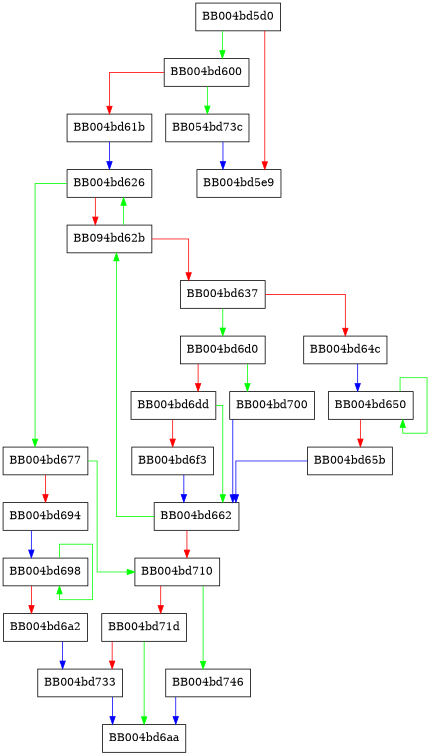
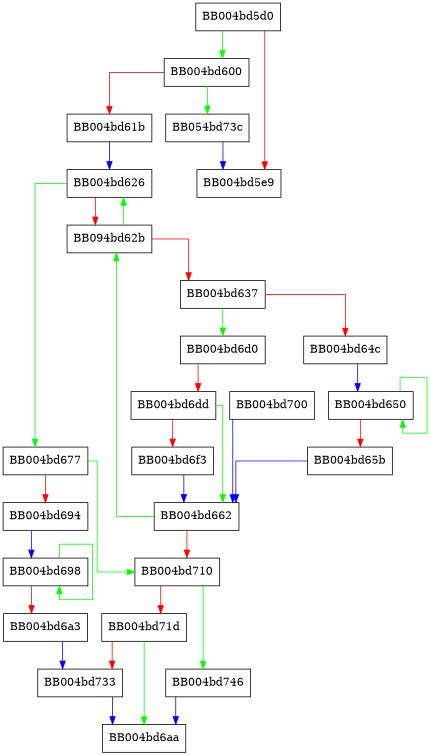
edge "BB004bd6d0" -> "BB004bd700": removed
node "BB004bd6a2": label "BB004bd6a2" -> "BB004bd6a3"
